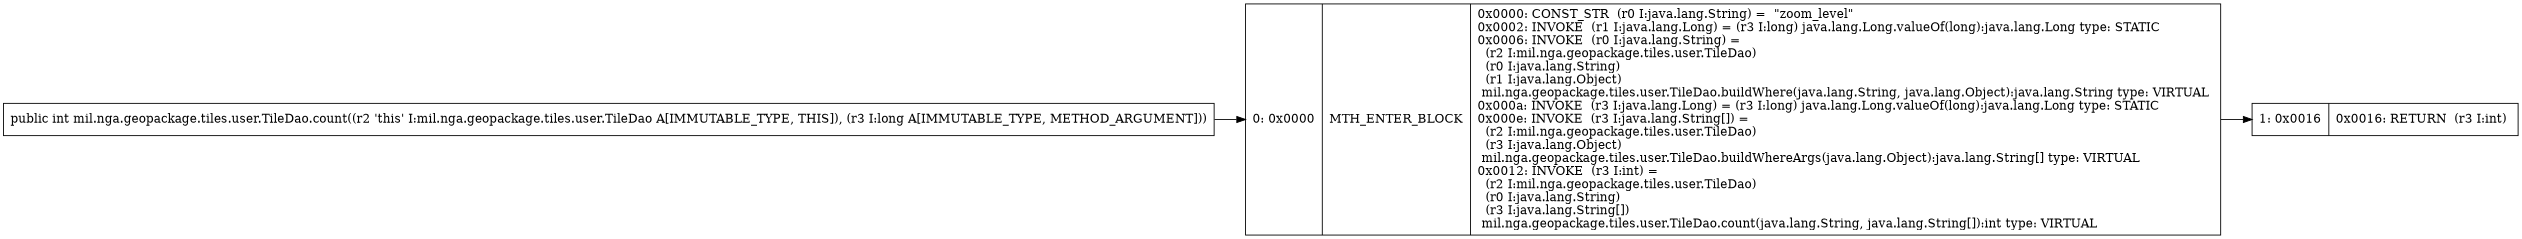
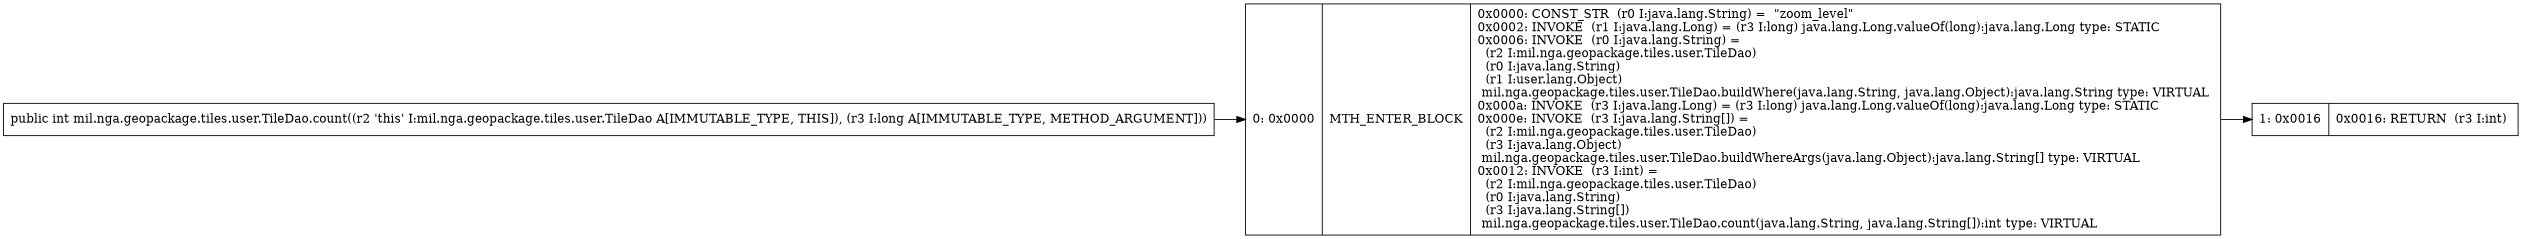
node "0: 0x0000": text "(r1 I:java.lang.Object)" -> "(r1 I:user.lang.Object)"
